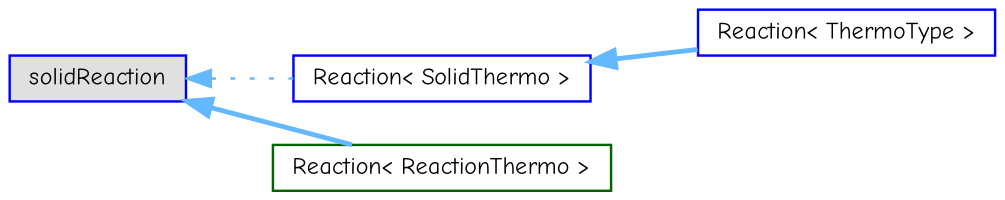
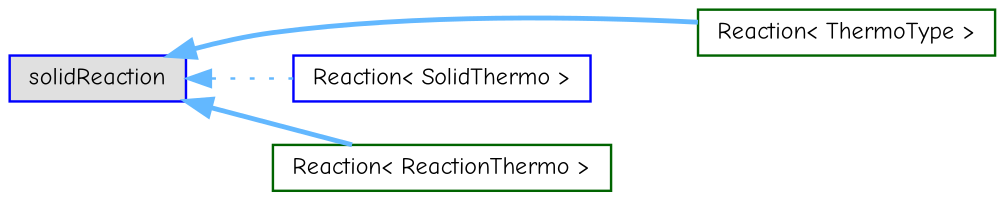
node "Reaction< ThermoType >": color blue -> darkgreen
edge "Reaction< ThermoType >" -> "Reaction< SolidThermo >": now "Reaction< ThermoType >" -> "solidReaction"
